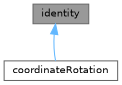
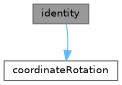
edge "coordinateRotation" -> "identity": reversed
